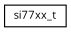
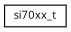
node "si77xx_t": label "si77xx_t" -> "si70xx_t"
